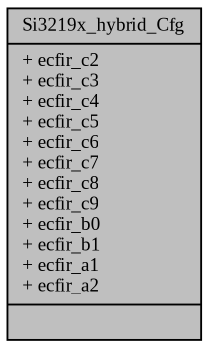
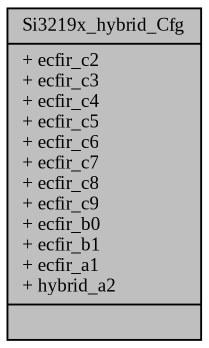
node "Si3219x_hybrid_Cfg": text "+ ecfir_a2" -> "+ hybrid_a2"
